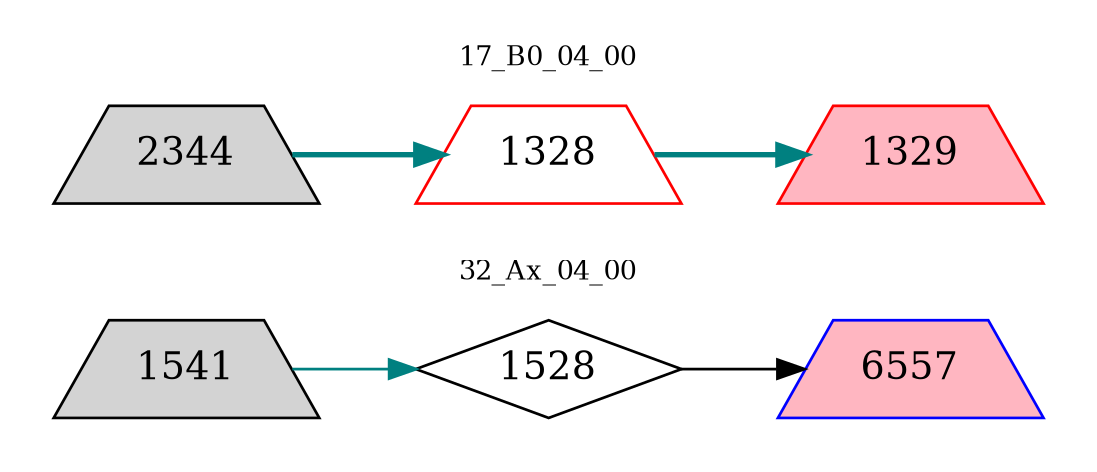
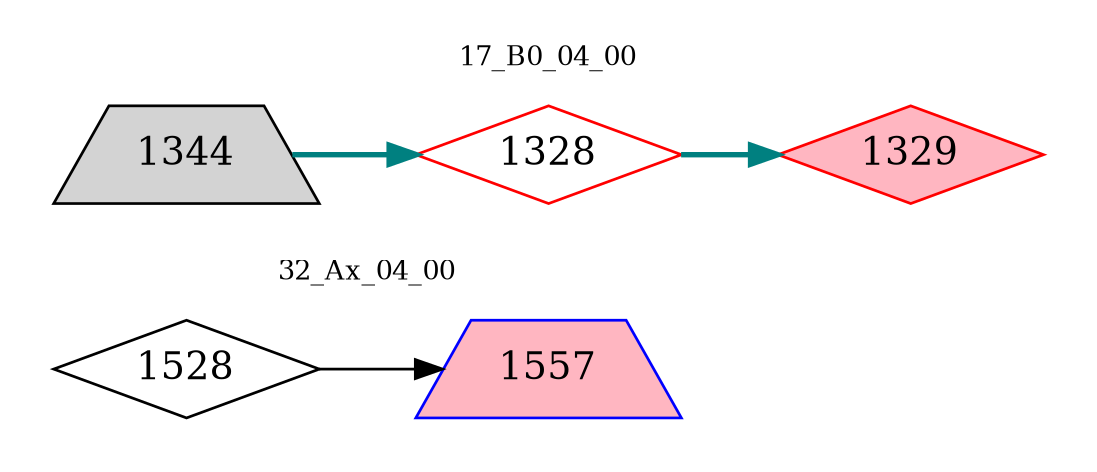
node "2344": label "2344" -> "1344"
node "1328": shape trapezium -> diamond
node "1329": shape trapezium -> diamond
node "1541": removed
node "6557": label "6557" -> "1557"
